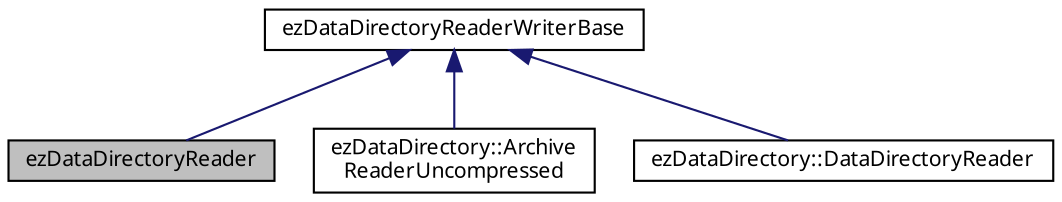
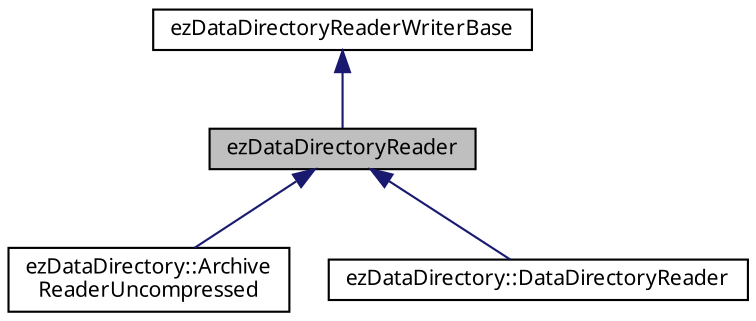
edge "ezDataDirectory::DataDirectoryReader" -> "ezDataDirectoryReaderWriterBase": now "ezDataDirectory::DataDirectoryReader" -> "ezDataDirectoryReader"
edge "ezDataDirectory::Archive ReaderUncompressed" -> "ezDataDirectoryReaderWriterBase": now "ezDataDirectory::Archive ReaderUncompressed" -> "ezDataDirectoryReader"
